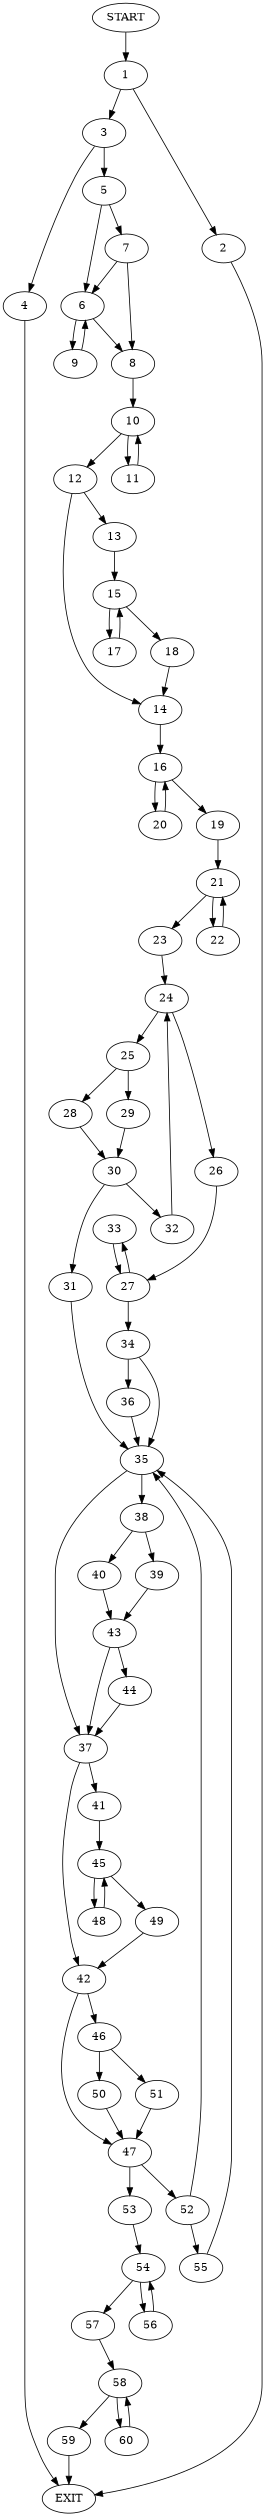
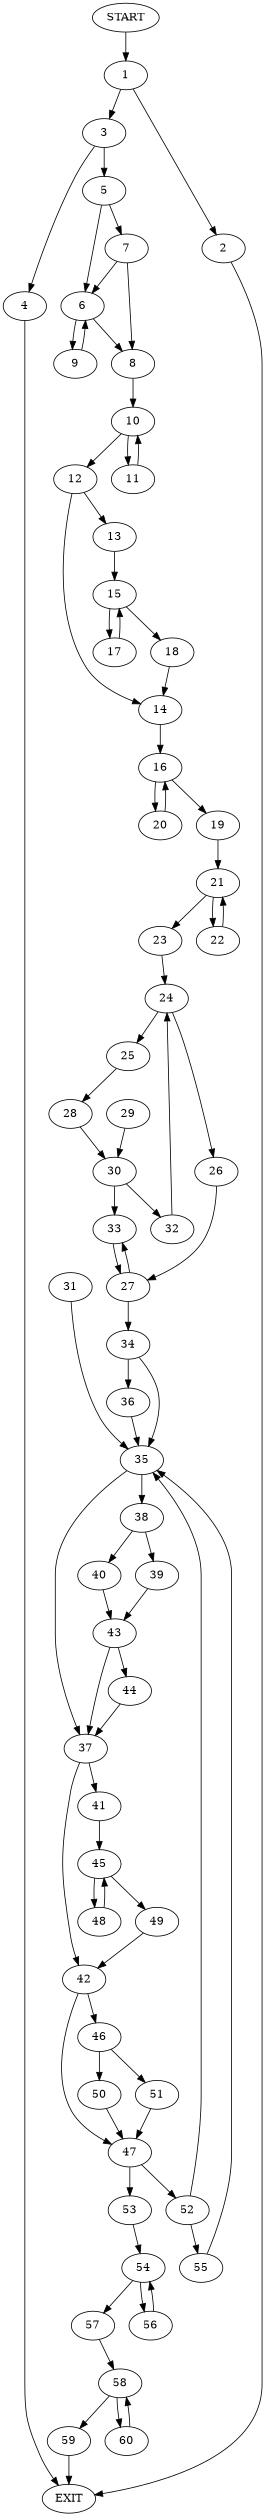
edge "25" -> "29": removed
edge "30" -> "31": now "30" -> "33"
